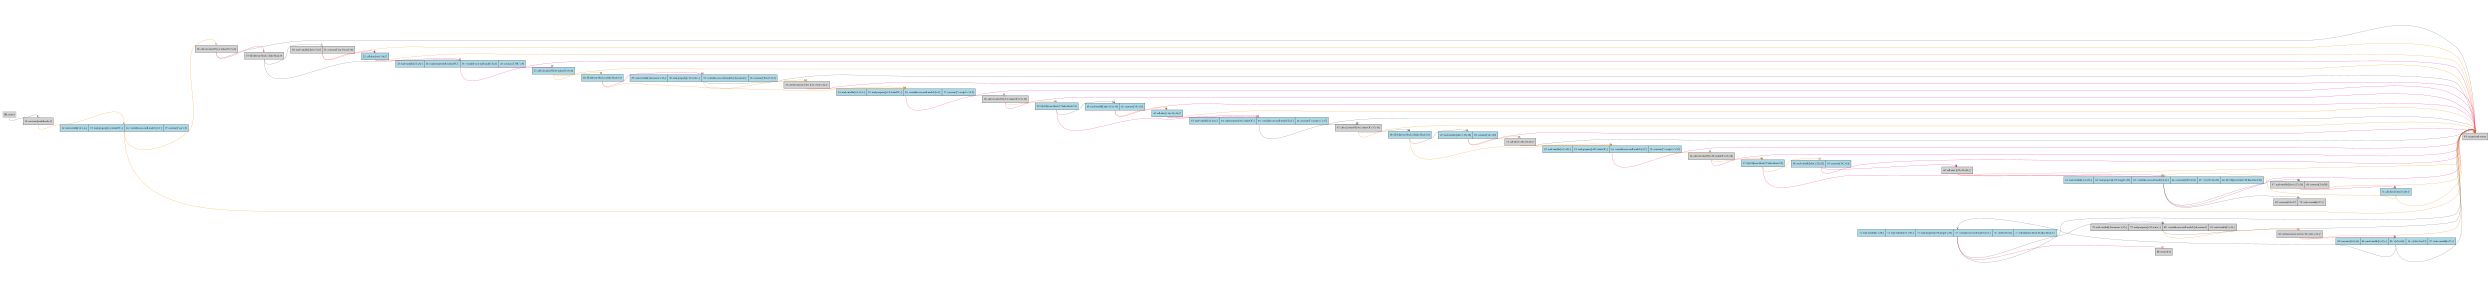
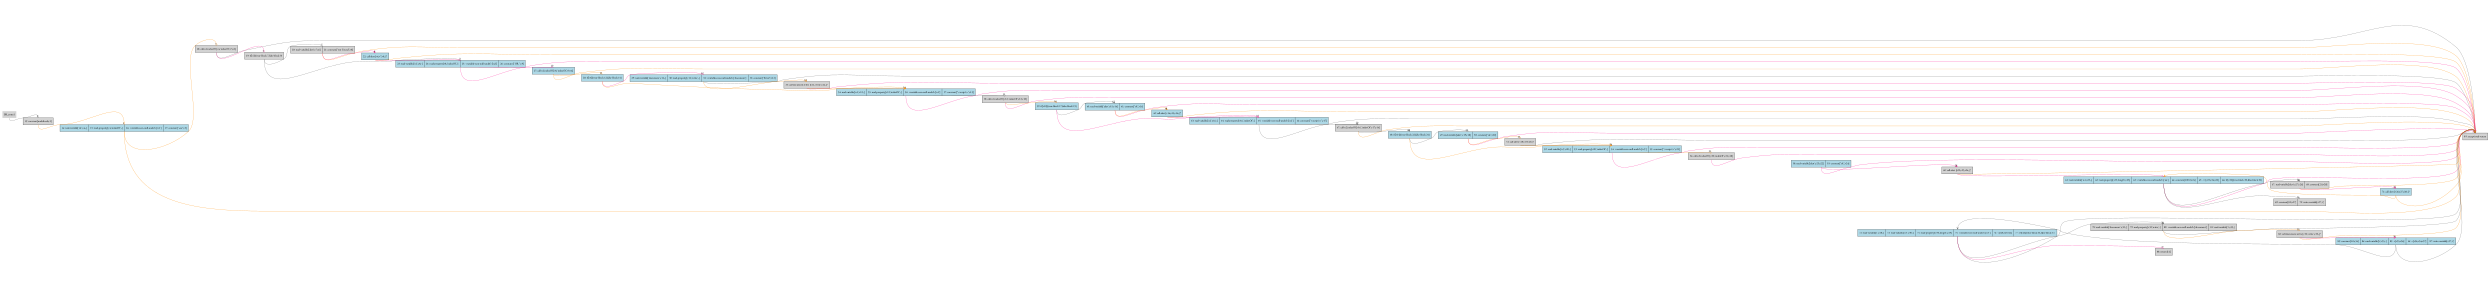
node "57: if[v18](true-block:27,false-block:29)": removed
